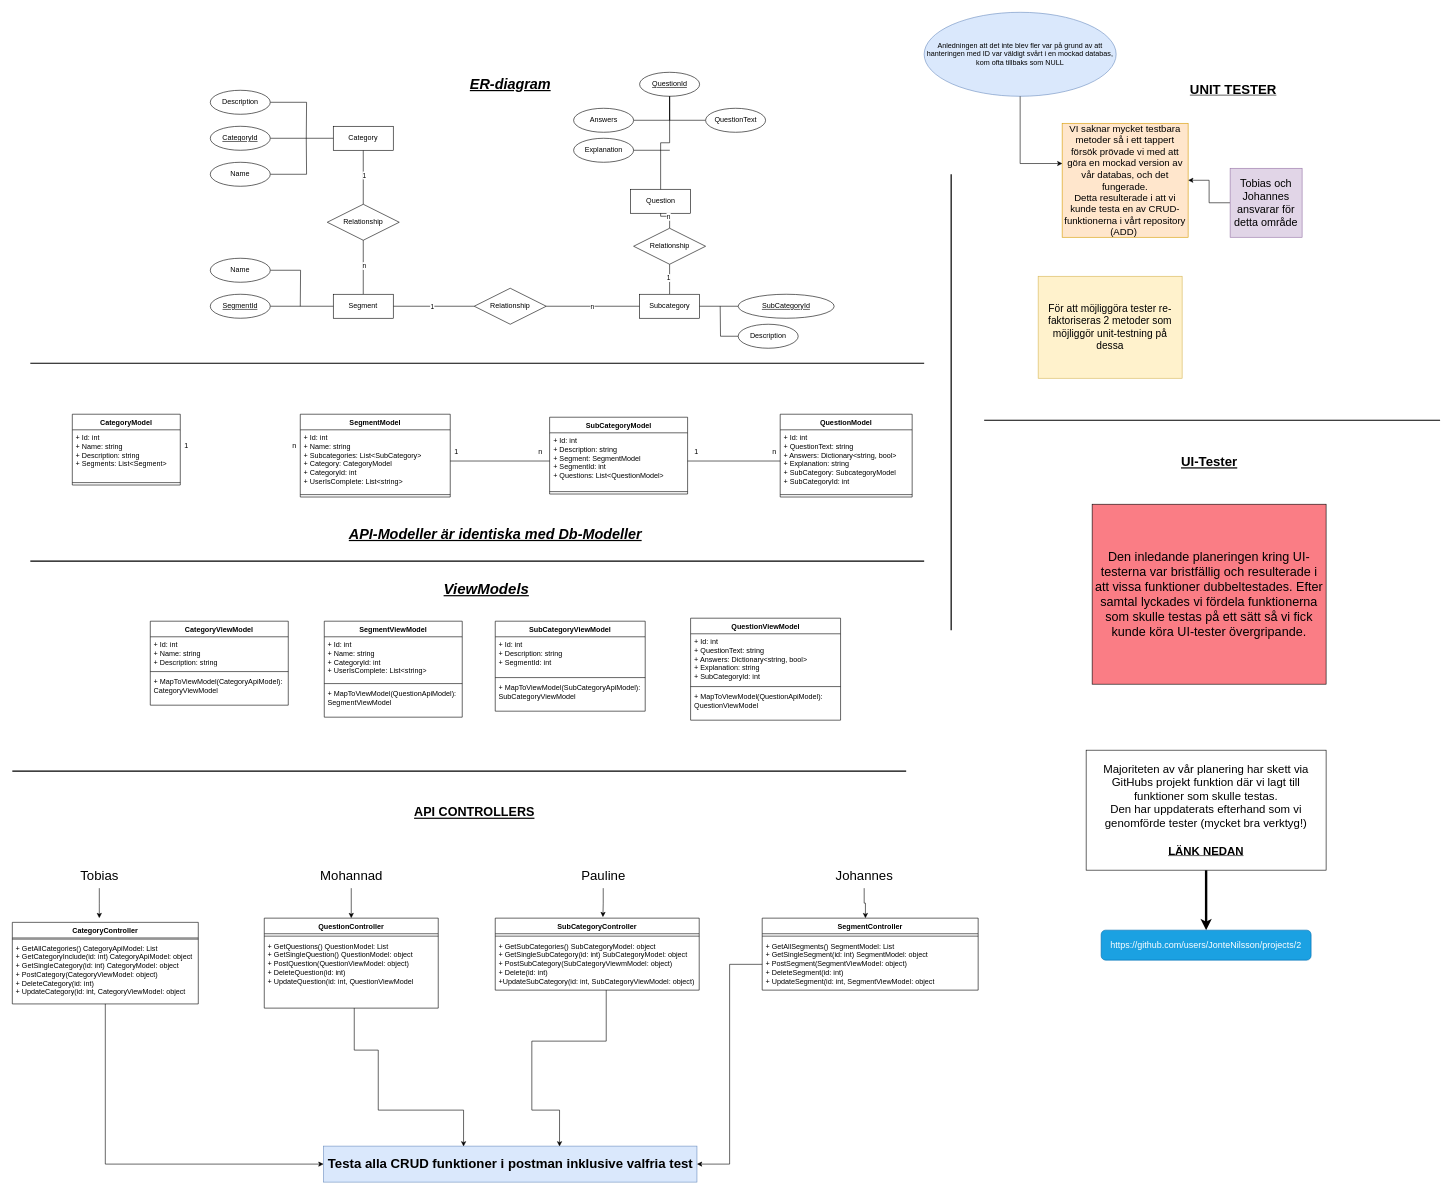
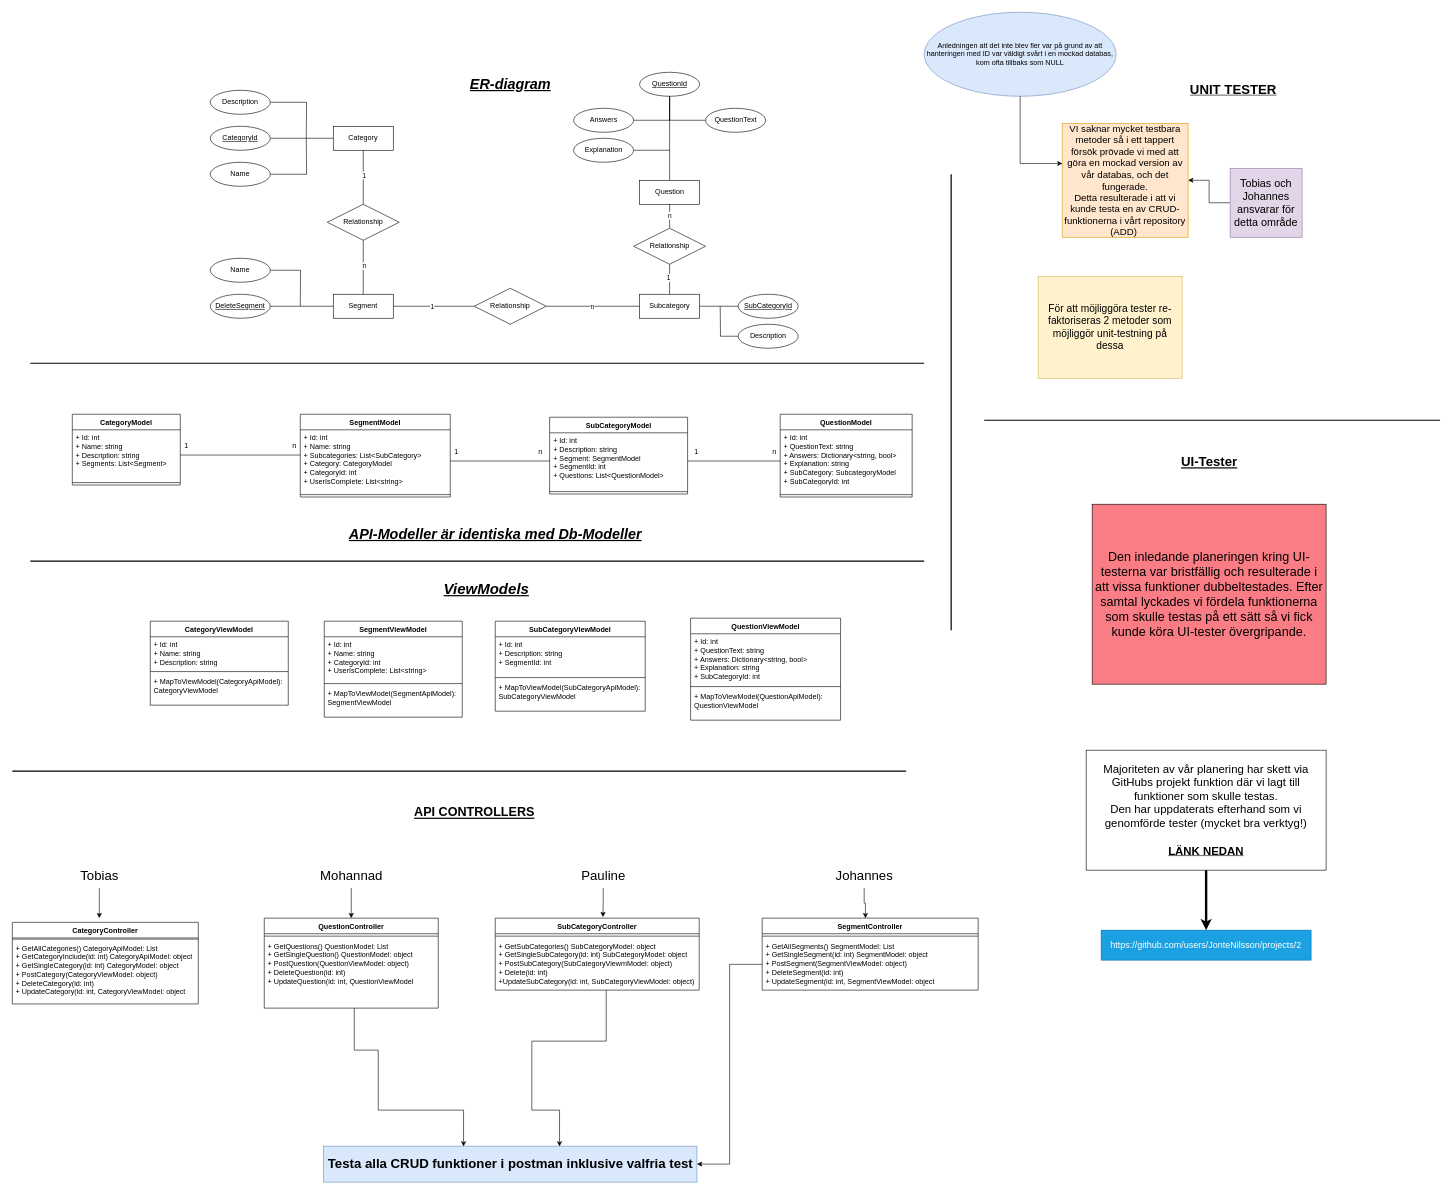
node "Question": moved (661, 201) -> (670, 192)
node "SegmentId": label "SegmentId" -> "DeleteSegment"
node "SubCategoryId": size 96x24 -> 60x24
edge "+ Id: int + Name: string + Description: string + Segments: List<Segment>" -- "+ Id: int + Name: string + Subcategories: List<SubCategory> + Category: CategoryModel + CategoryId: int + UserIsComplete: List<string>": added
node "+ MapToViewModel(QuestionApiModel): SegmentViewModel": label "+ MapToViewModel(QuestionApiModel): SegmentViewModel" -> "+ MapToViewModel(SegmentApiModel): SegmentViewModel"
node "https://github.com/users/JonteNilsson/projects/2": shape rounded rectangle -> rectangle
edge "+ GetAllCategories() CategoryApiModel: List + GetCategoryInclude(id: int) CategoryApiModel: object + GetSingleCategory(id: int) CategoryModel: object + PostCategory(CategoryViewModel: object) + DeleteCategory(id: int) + UpdateCategory(id: int, CategoryViewModel: object" -> "Testa alla CRUD funktioner i postman inklusive valfria test": removed
